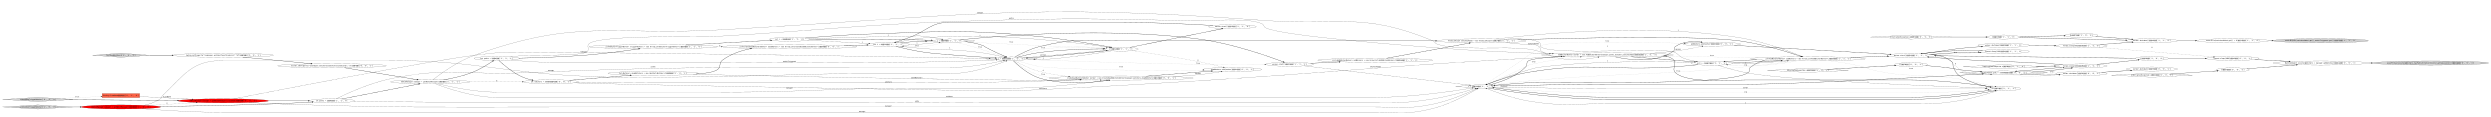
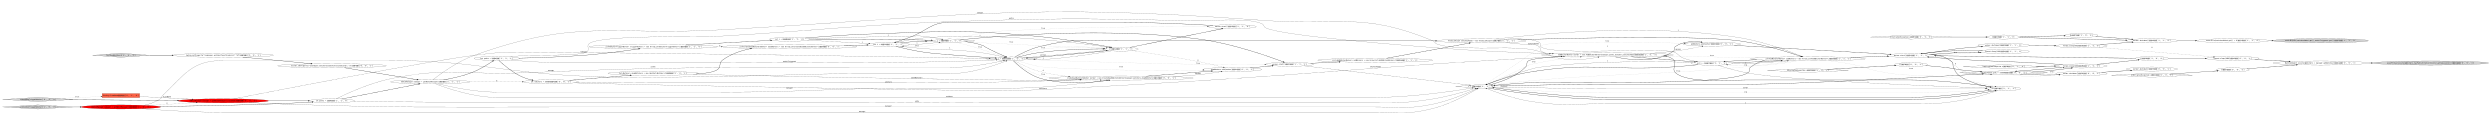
edge "i < 5@@@9@@@['1', '1', '0']" -> "worker.start()@@@13@@@['1', '1', '0']": added, label "true"
edge "deadWorkers.add(worker)@@@14@@@['0', '0', '1']" -> "worker.start()@@@15@@@['1', '1', '1']": added
